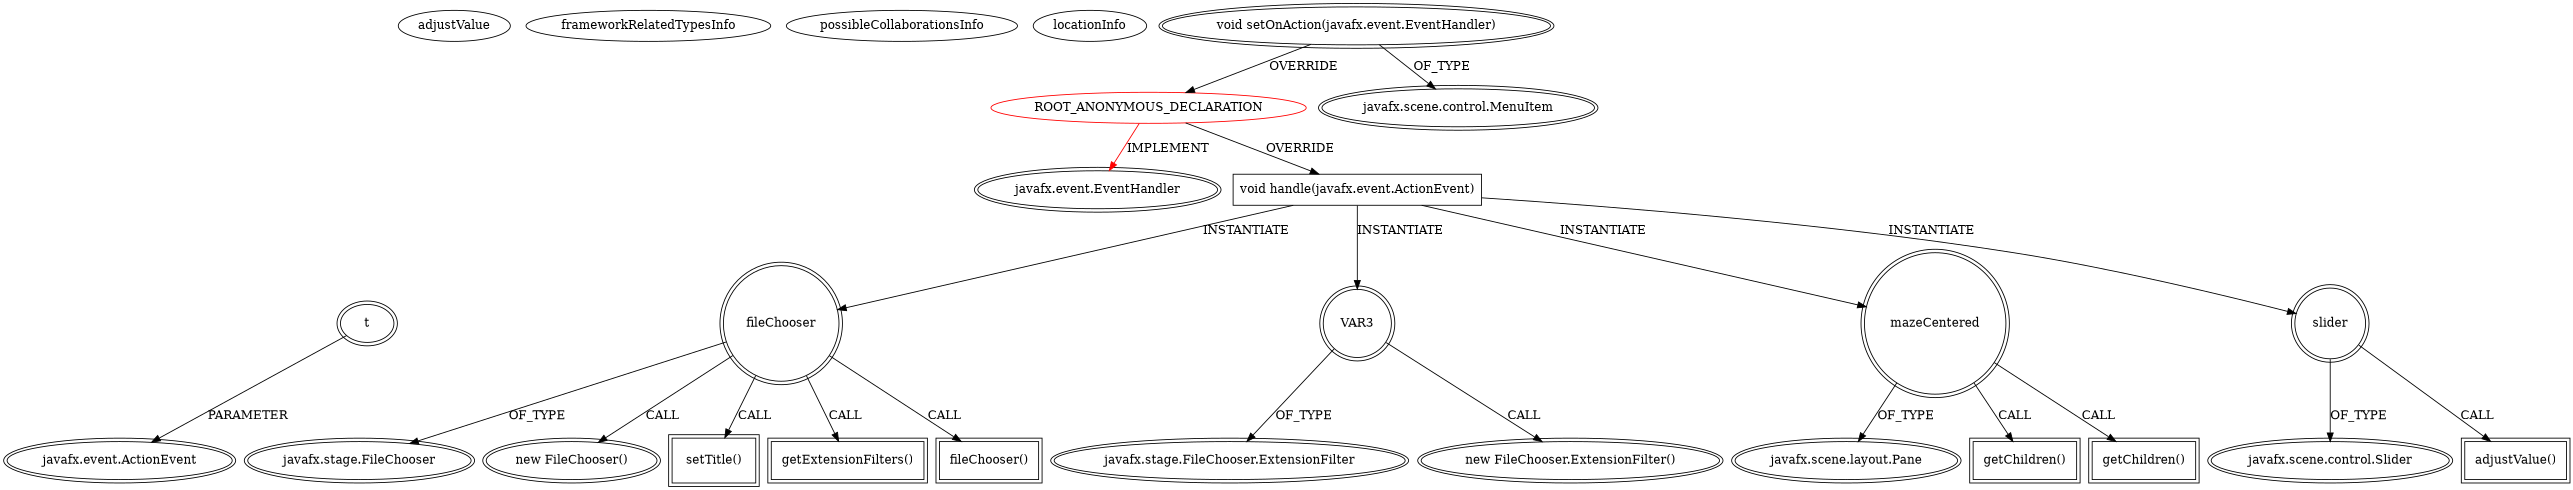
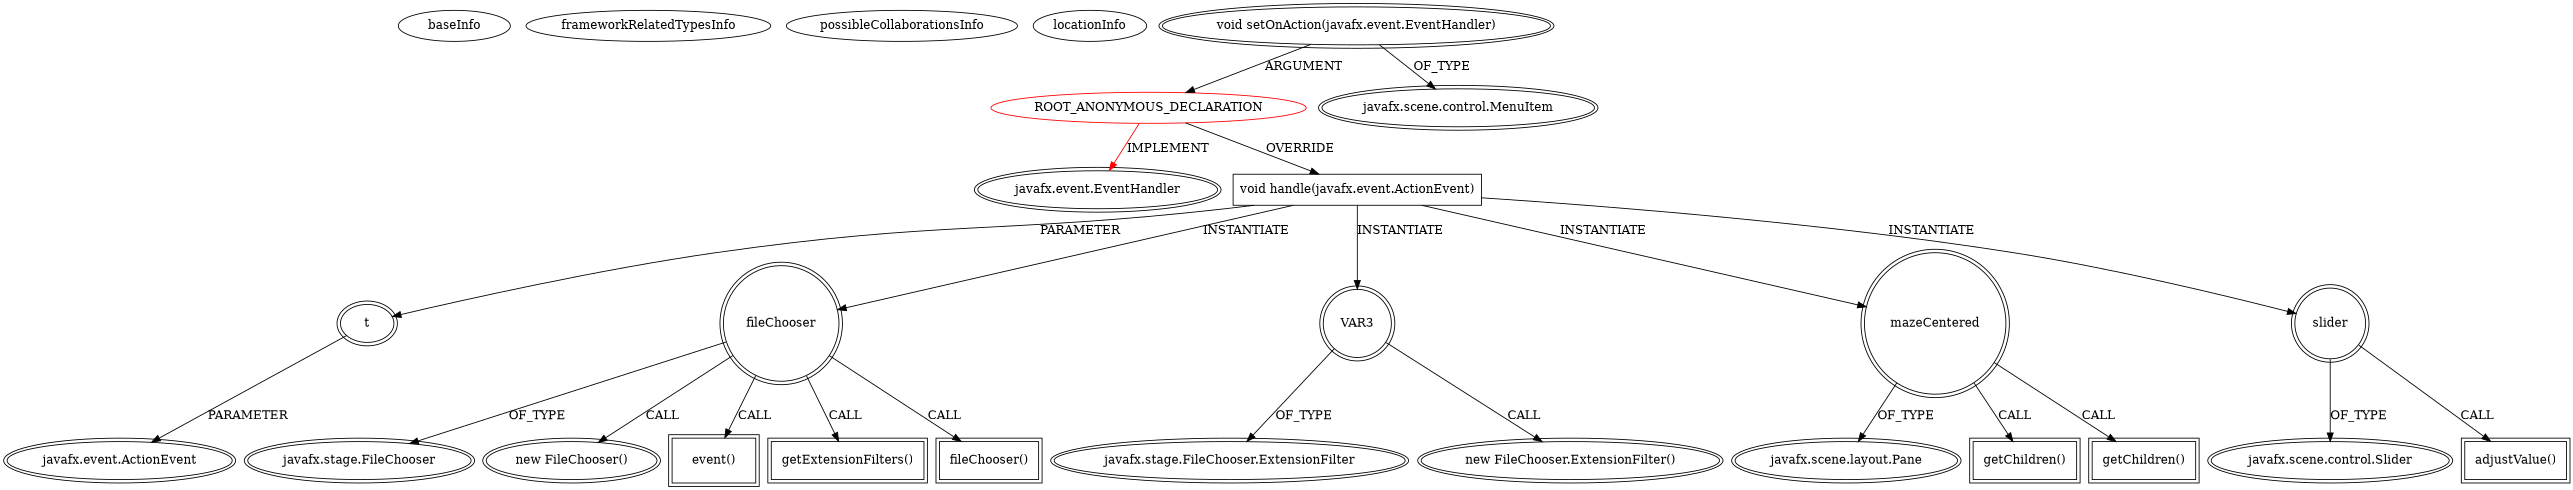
node "adjustValue": label "adjustValue" -> "baseInfo"
edge "void setOnAction(javafx.event.EventHandler)" -> "ROOT_ANONYMOUS_DECLARATION": label "OVERRIDE" -> "ARGUMENT"
edge "void handle(javafx.event.ActionEvent)" -> "t": added, label "PARAMETER"
node "setTitle()": label "setTitle()" -> "event()"
